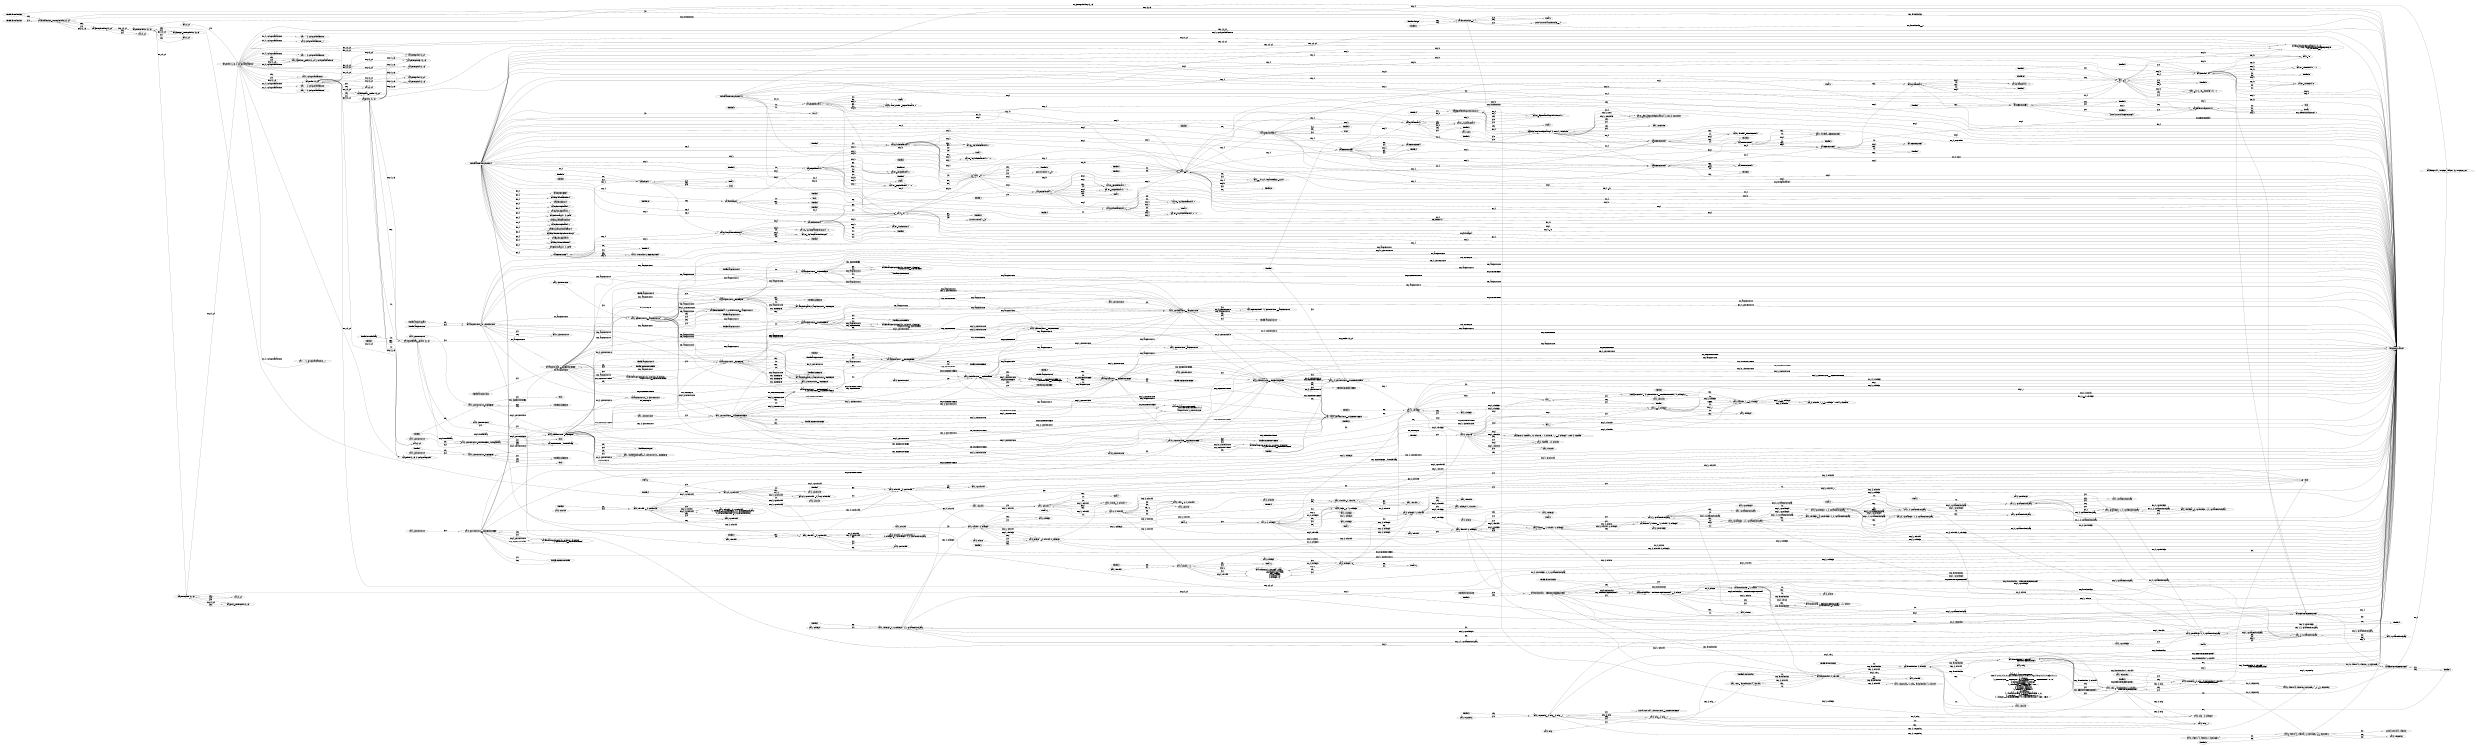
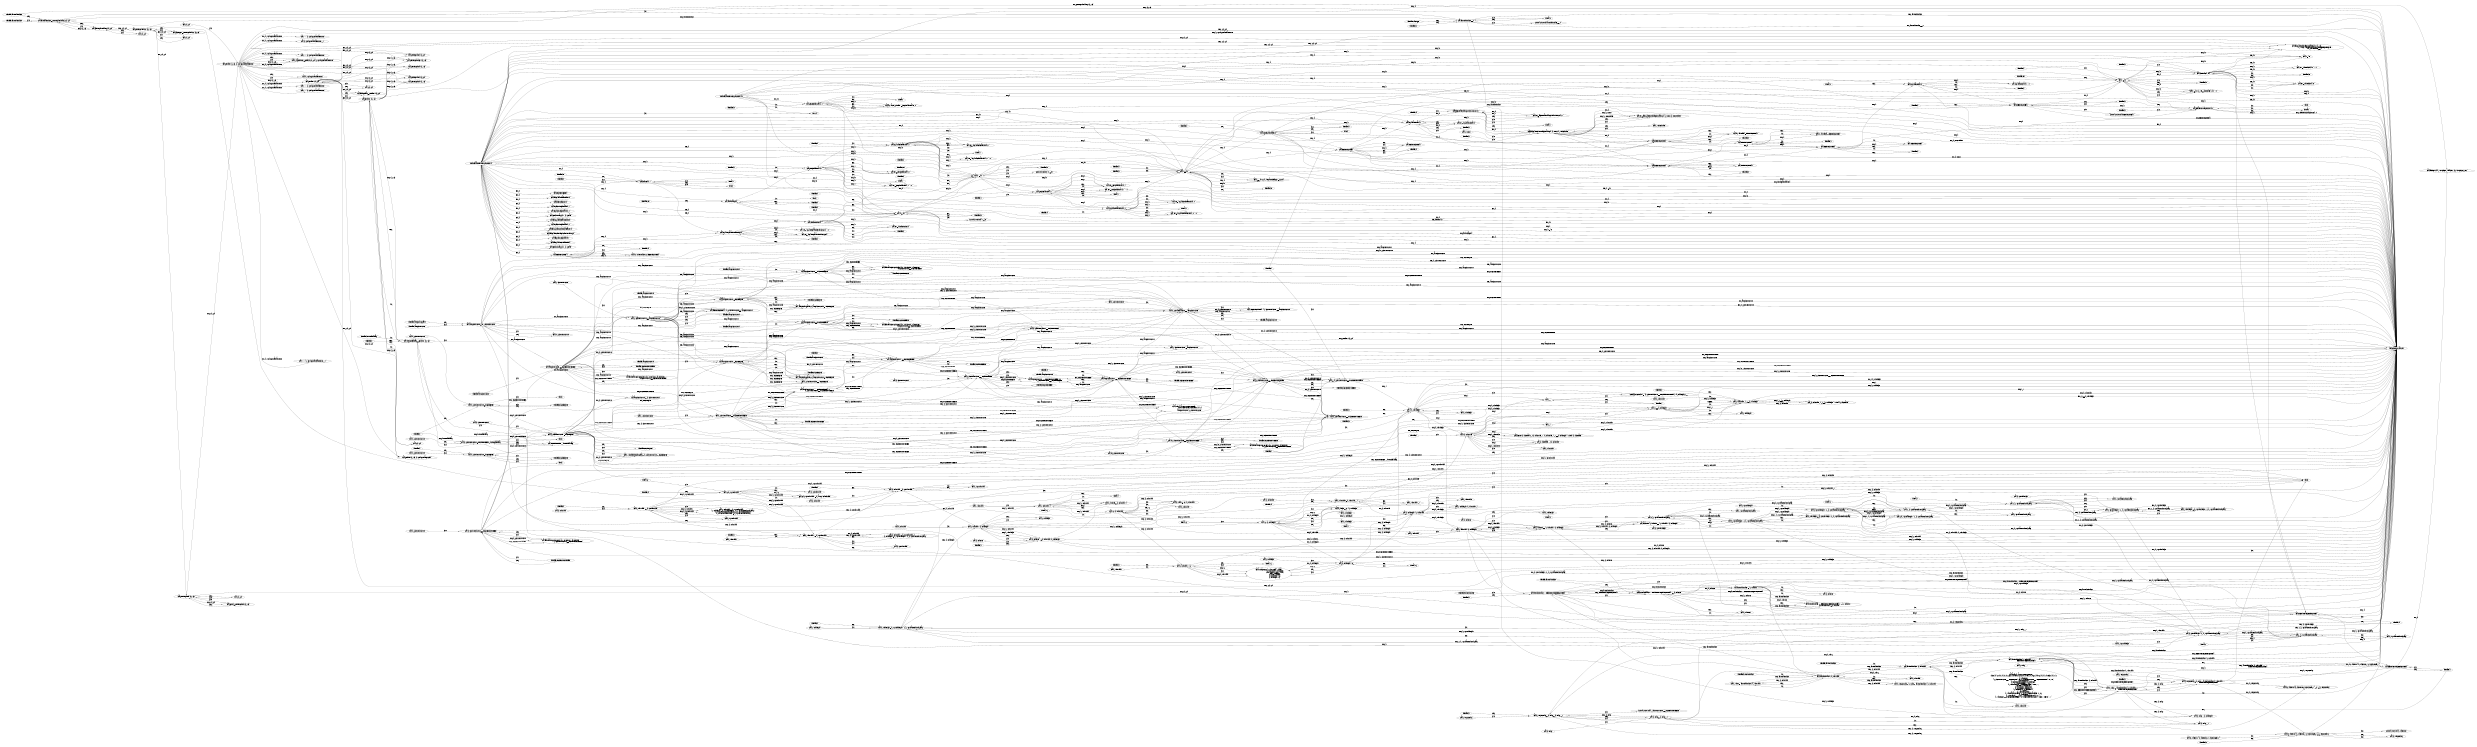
edge "(MethodParameterIn,H264Context *h0)" -> "(MethodReturn,static int)": label "AST: " -> "DDG: h0"
edge "(Call,h->mb_y = h->mb_y + 1)" -> "(Call,h->mb_x =  first_mb_in_slice % h->mb_width)": now "(Call,h->mb_y = h->mb_y + 1)" -> "(MethodReturn,static int)"
